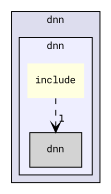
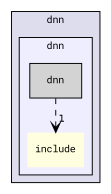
edge "include" -> "dnn": reversed
